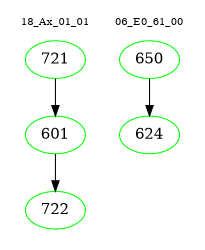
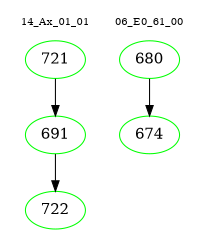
cluster "18_Ax_01_01": label "18_Ax_01_01" -> "14_Ax_01_01"
node "650": label "650" -> "680"
node "601": label "601" -> "691"
node "624": label "624" -> "674"
